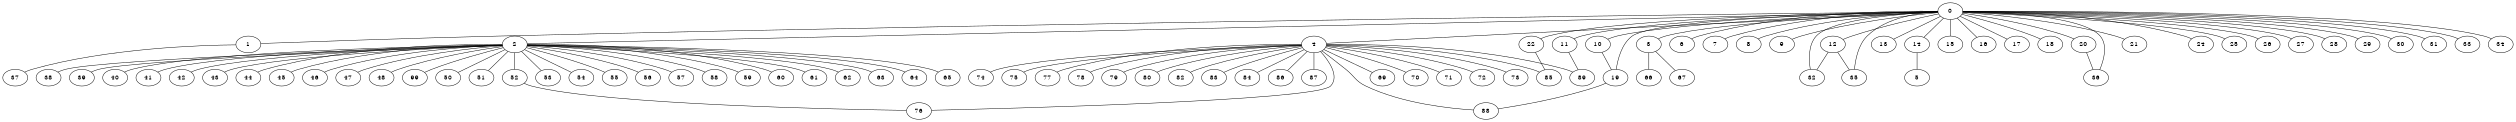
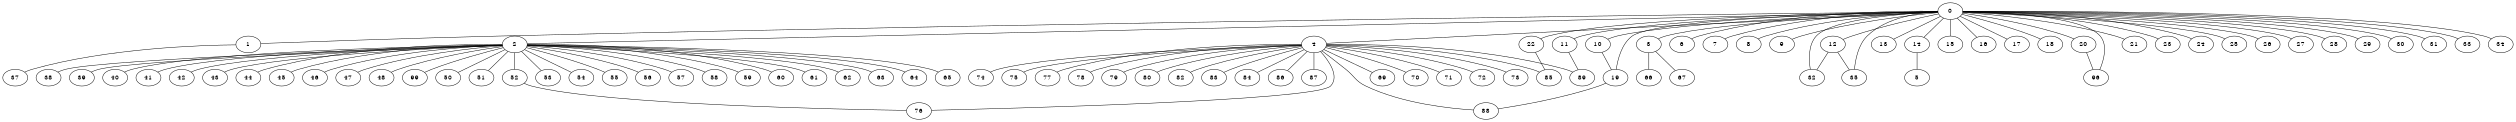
node "23": added
node "36": label "36" -> "96"
